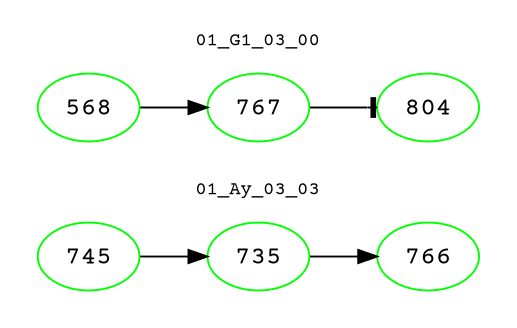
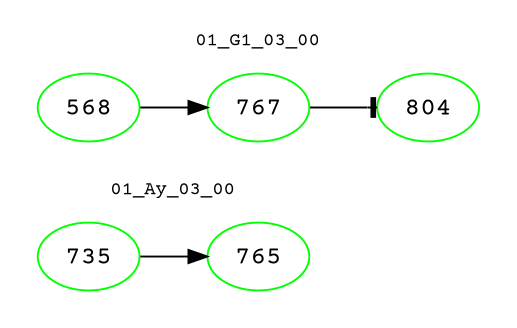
cluster "01_Ay_03_03": label "01_Ay_03_03" -> "01_Ay_03_00"
node "745": removed
node "766": label "766" -> "765"
